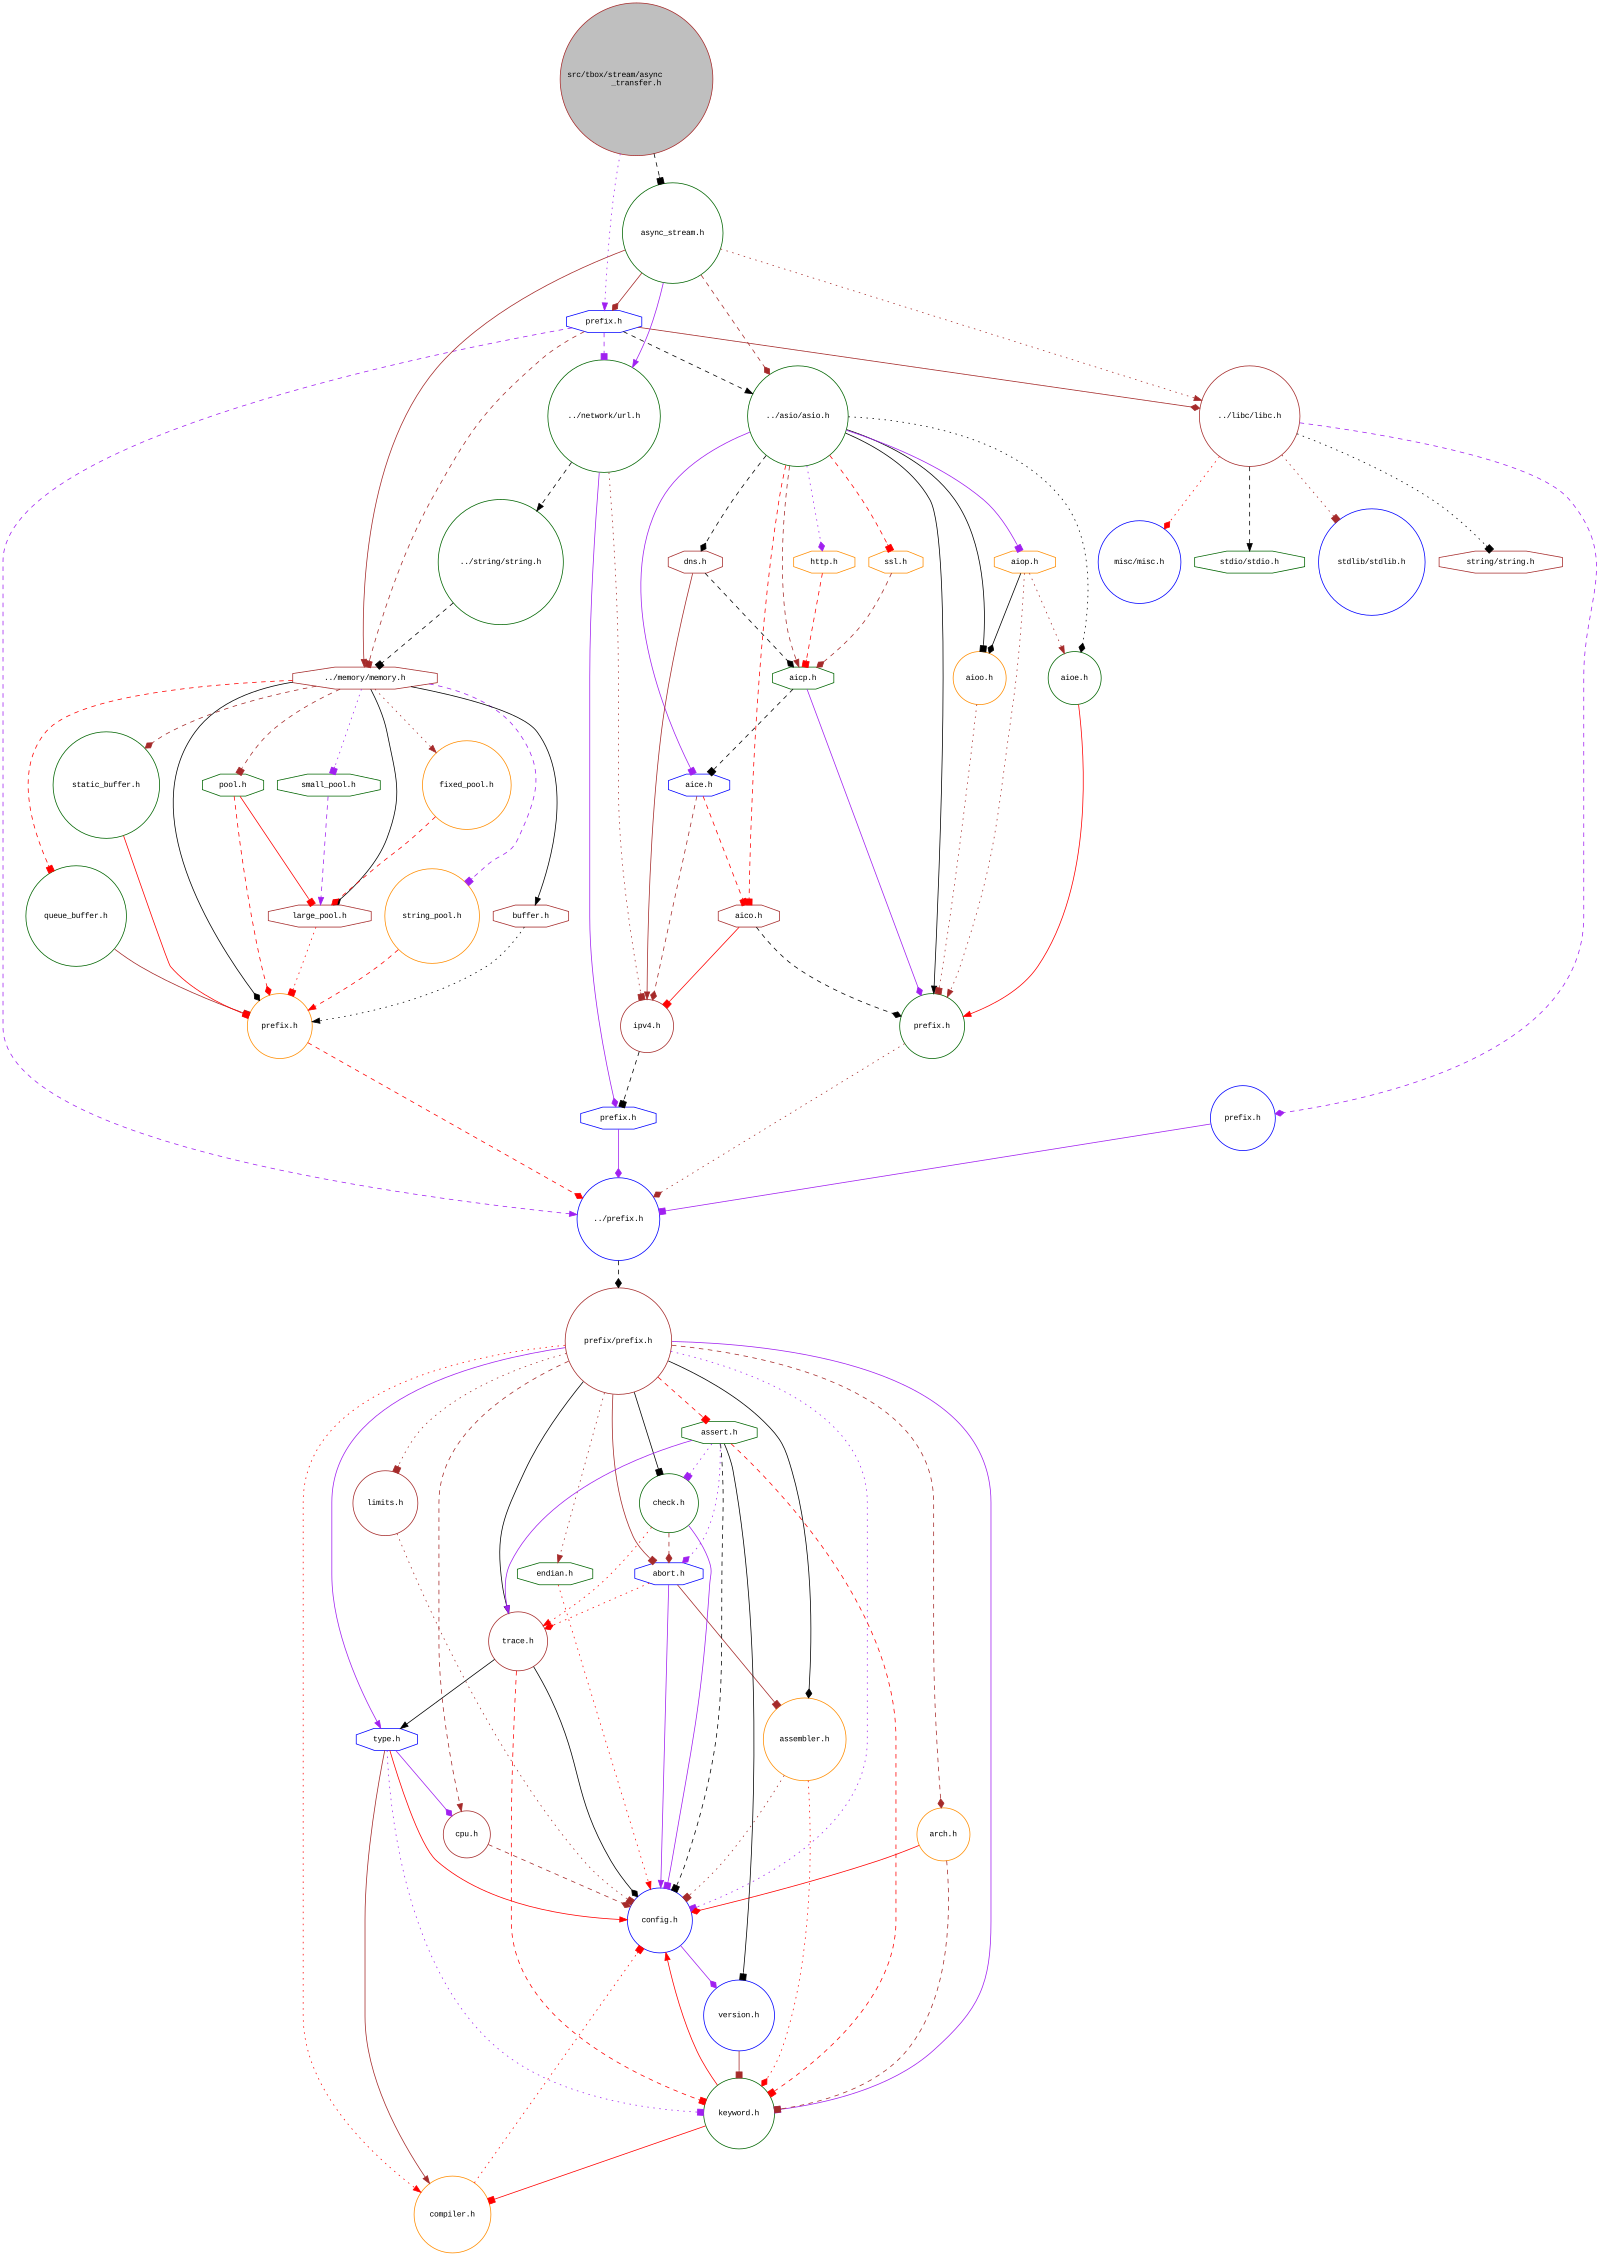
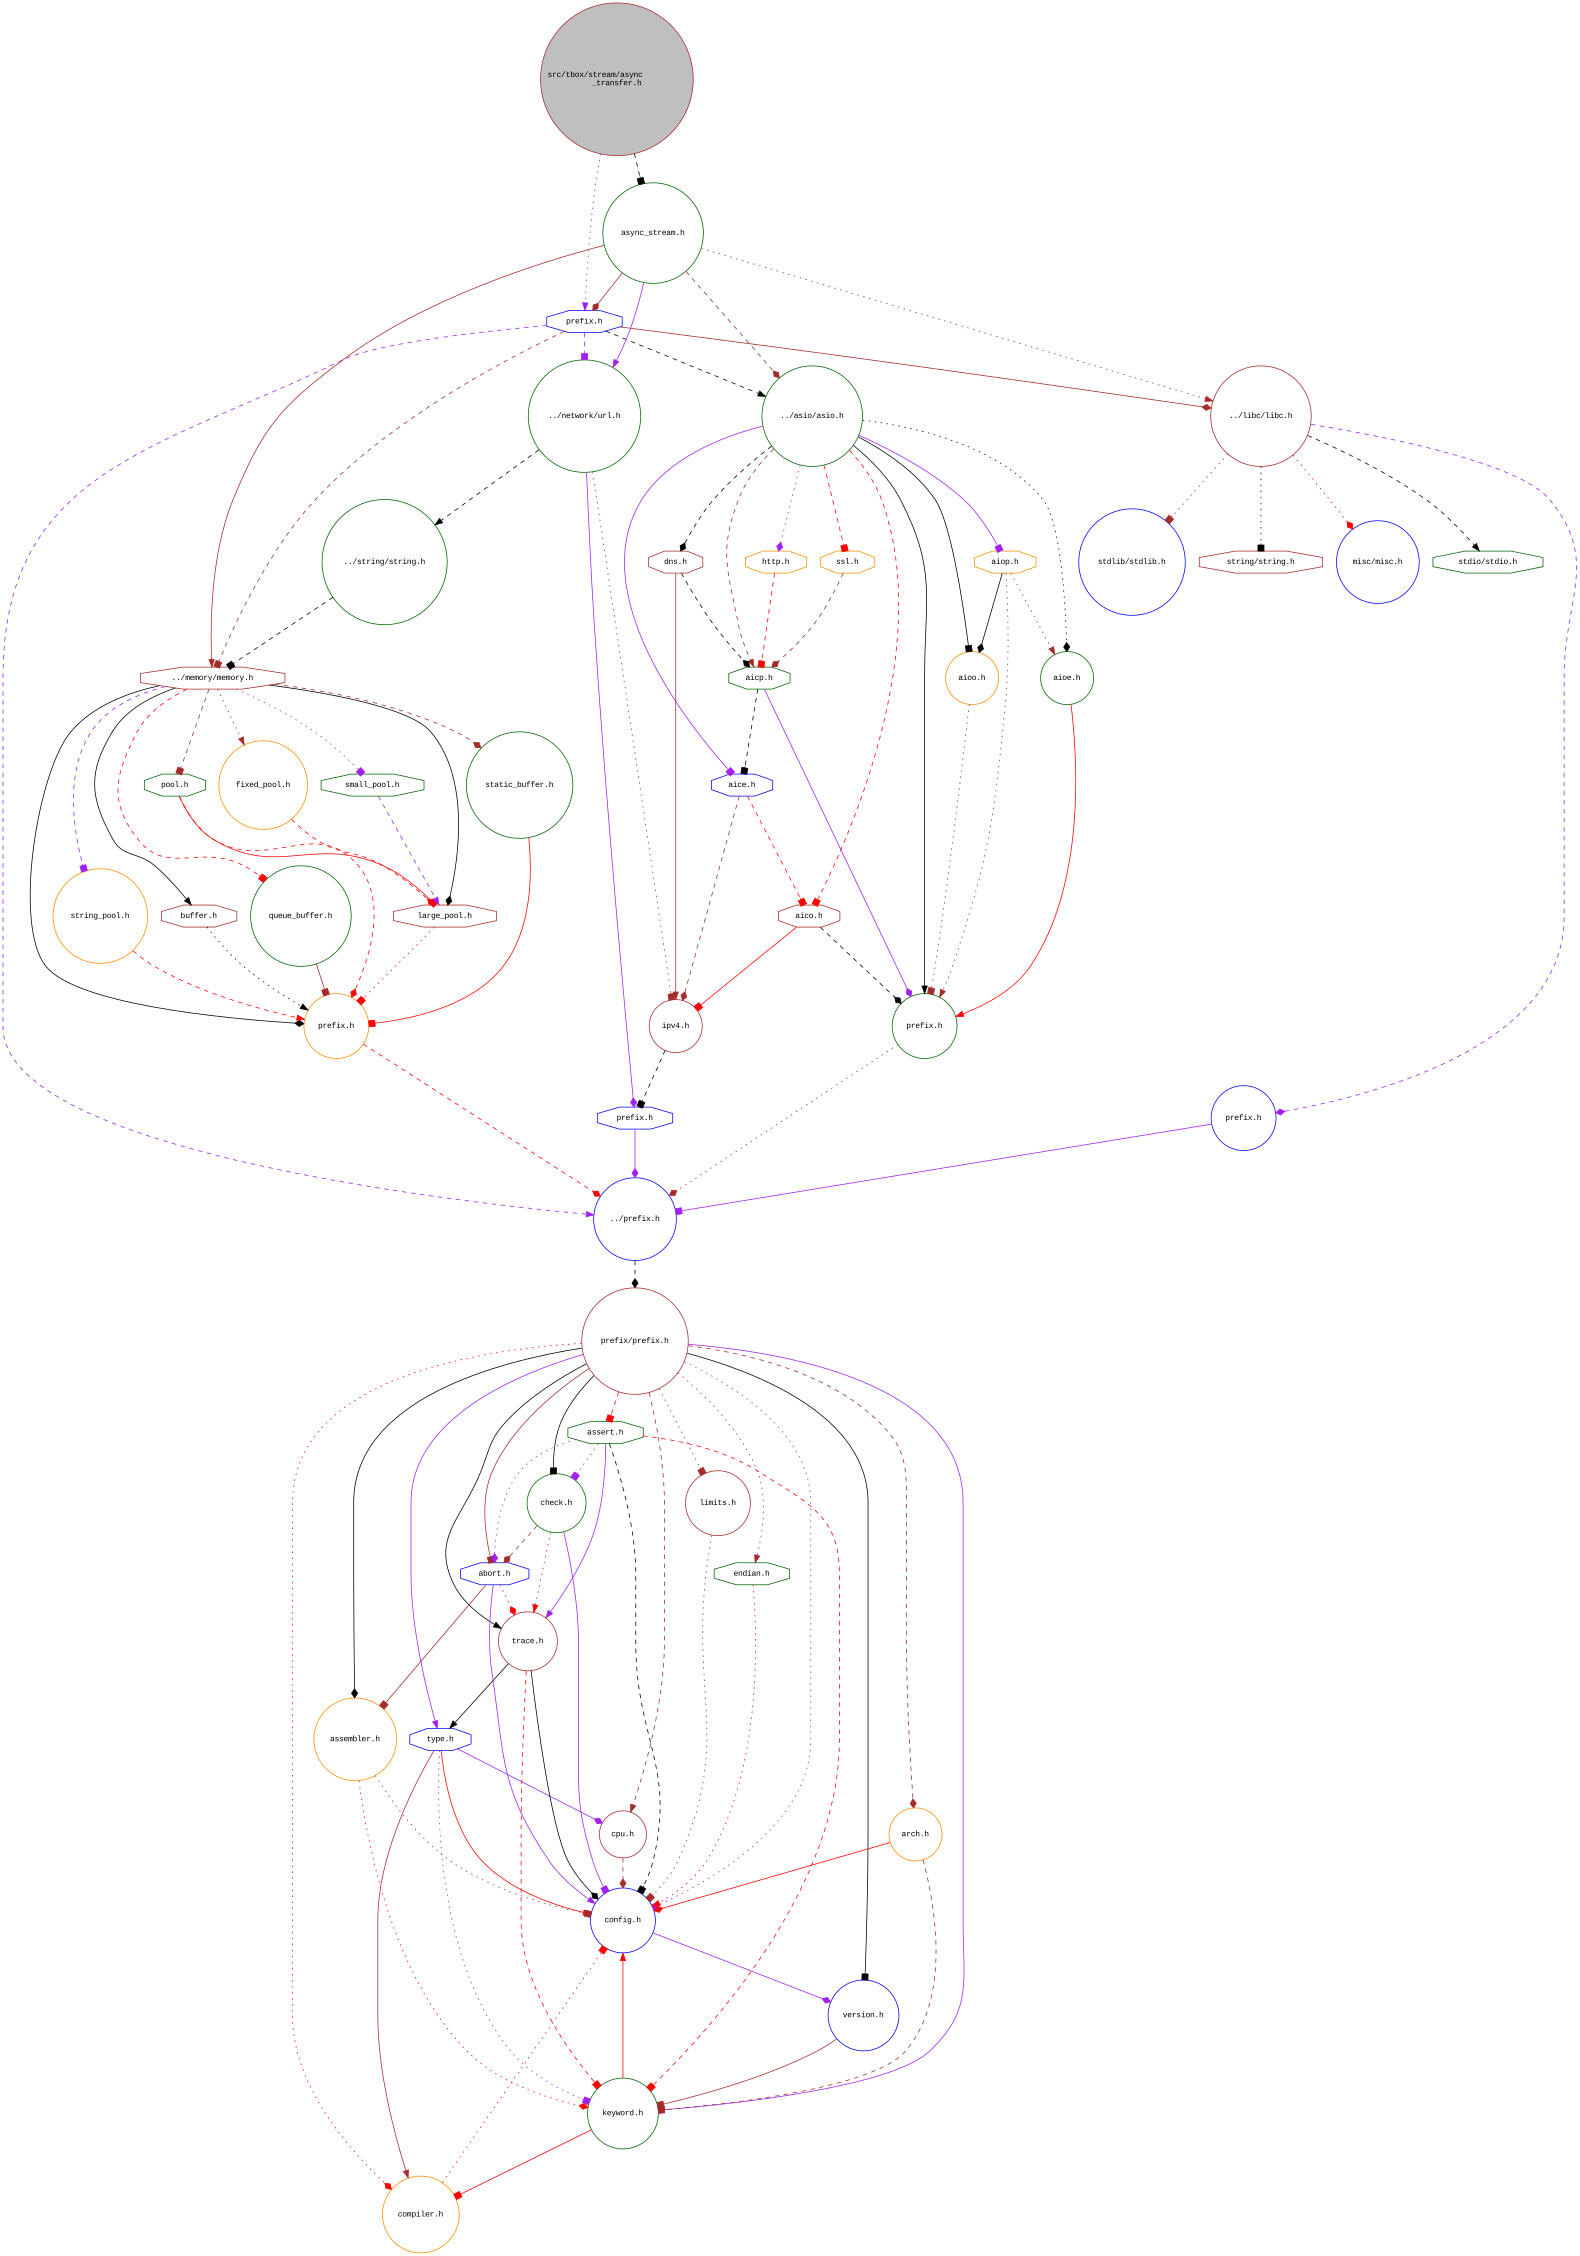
edge "prefix/prefix.h" -> "compiler.h": arrowhead normal -> diamond
edge "assert.h" -> "version.h": now "prefix/prefix.h" -> "version.h"
